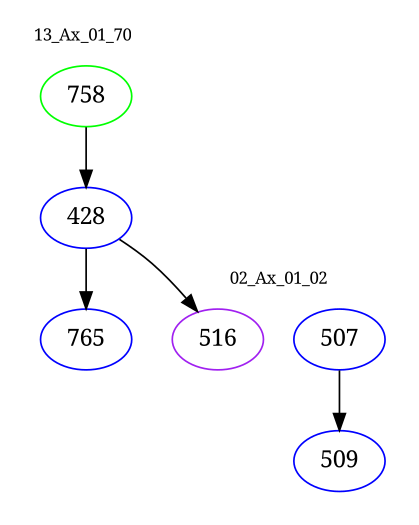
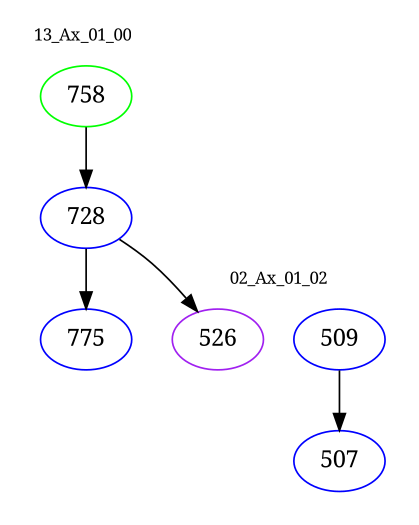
cluster "13_Ax_01_70": label "13_Ax_01_70" -> "13_Ax_01_00"
node "428": label "428" -> "728"
node "765": label "765" -> "775"
node "516": label "516" -> "526"
edge "507" -> "509": reversed
